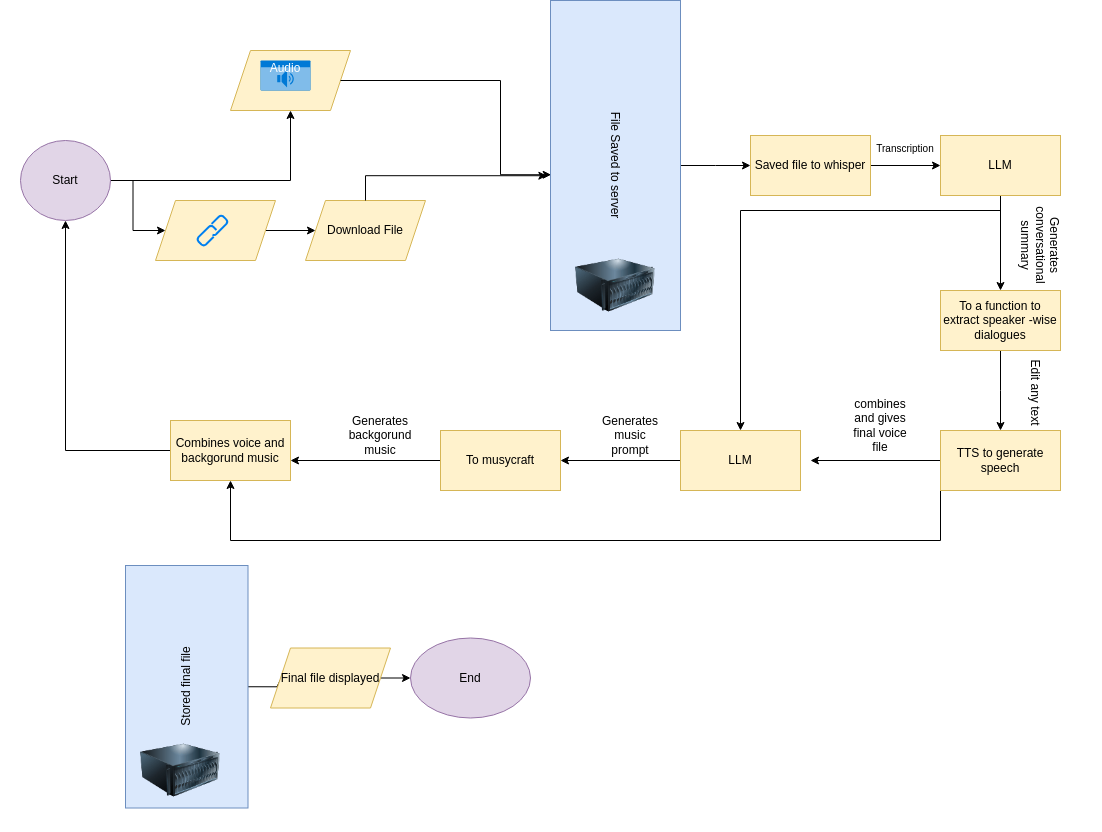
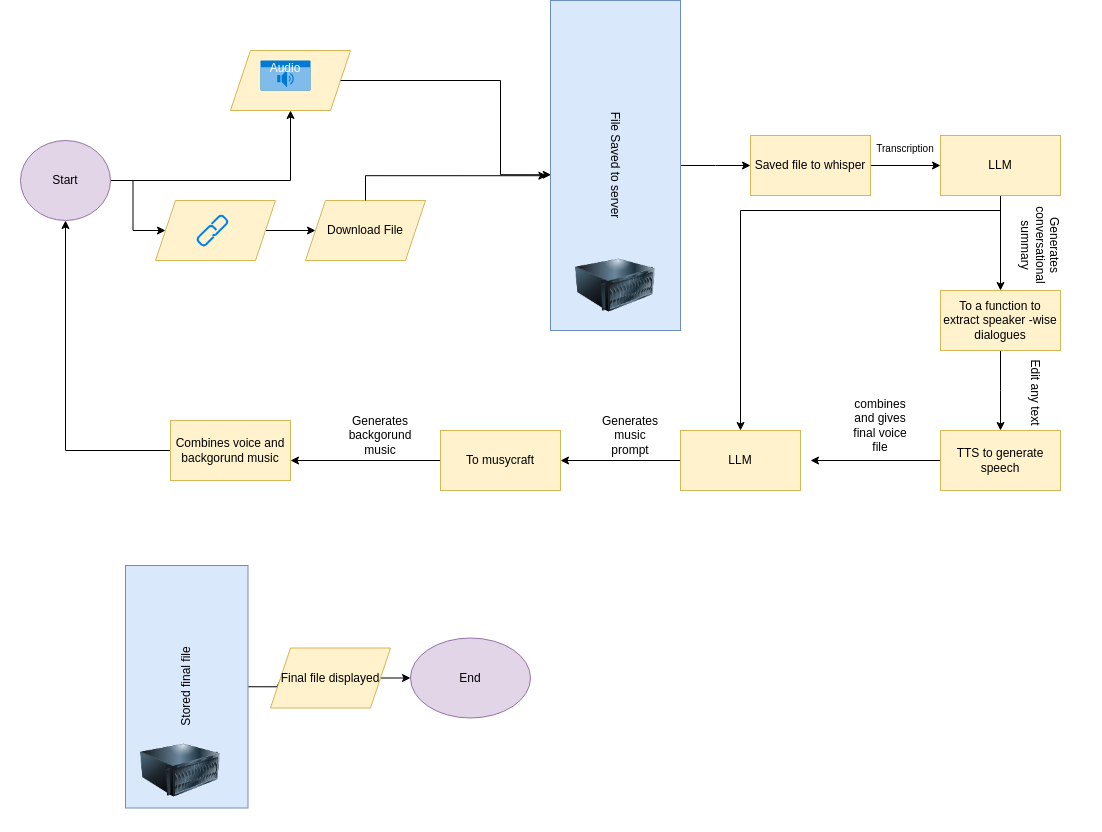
edge "TTS to generate speech" -> "Combines voice and backgorund music": removed
